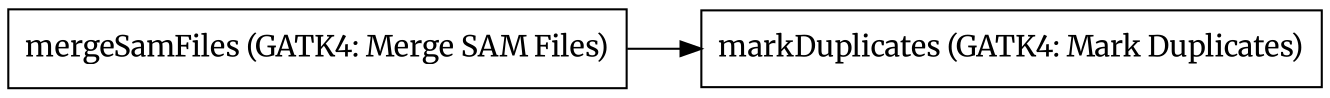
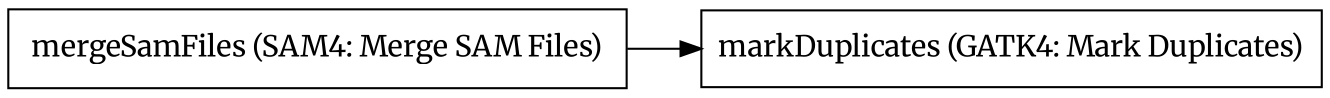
node "mergeSamFiles (GATK4: Merge SAM Files)": label "mergeSamFiles (GATK4: Merge SAM Files)" -> "mergeSamFiles (SAM4: Merge SAM Files)"
